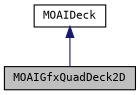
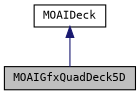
node "MOAIGfxQuadDeck2D": label "MOAIGfxQuadDeck2D" -> "MOAIGfxQuadDeck5D"
